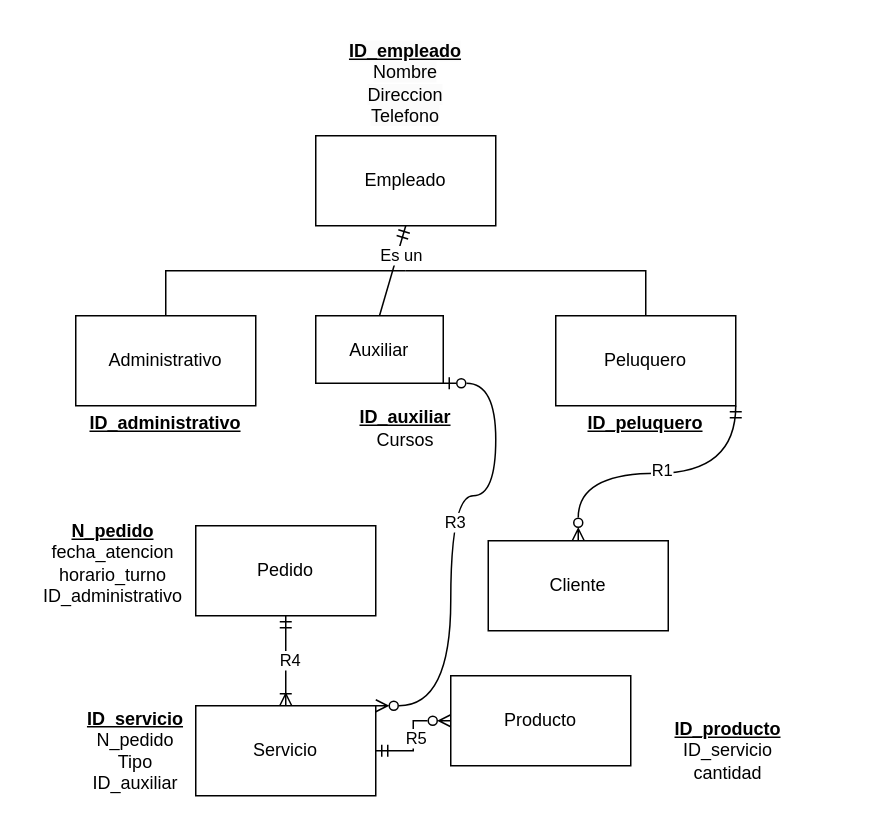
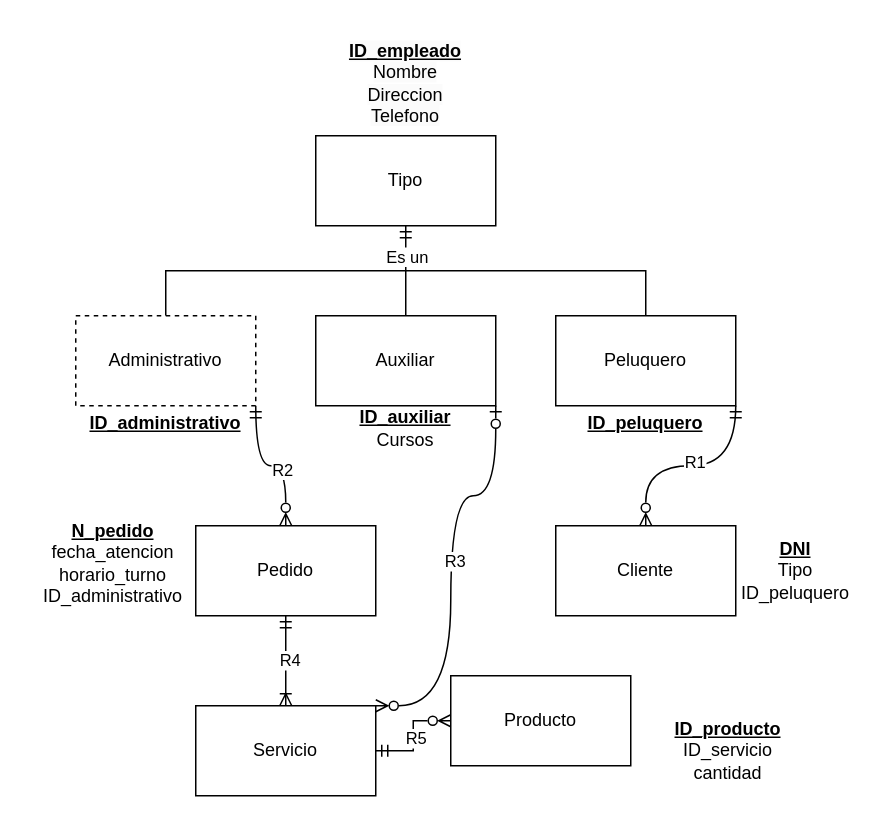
node "Empleado": label "Empleado" -> "Tipo"
node "Auxiliar": size 128x68 -> 180x90
node "Administrativo": style solid -> dashed
edge "Administrativo" -- "Pedido": added, label "R2"
node "DNI Tipo ID_peluquero": added
node "Cliente": moved (578, 586) -> (646, 571)
node "ID_servicio N_pedido Tipo ID_auxiliar": removed
